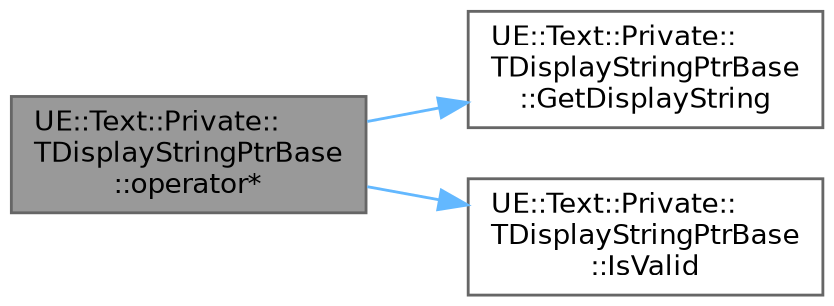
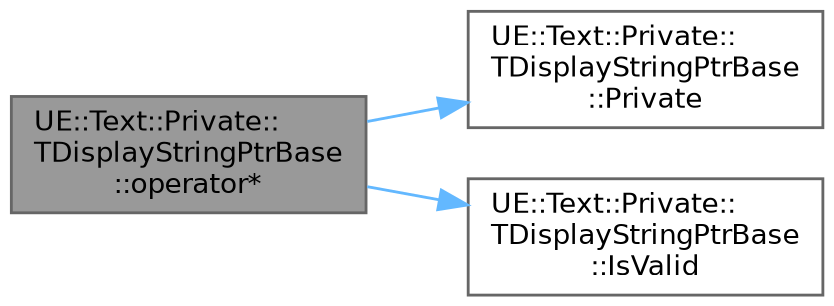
node "UE::Text::Private:: TDisplayStringPtrBase ::GetDisplayString": label "UE::Text::Private:: TDisplayStringPtrBase ::GetDisplayString" -> "UE::Text::Private:: TDisplayStringPtrBase ::Private"
